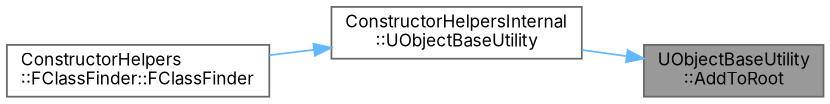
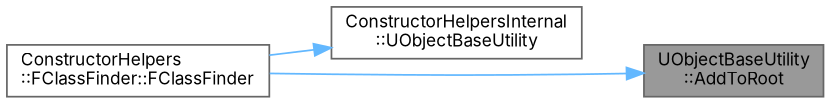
edge "ConstructorHelpersInternal ::UObjectBaseUtility" -> "UObjectBaseUtility ::AddToRoot": now "ConstructorHelpers ::FClassFinder::FClassFinder" -> "UObjectBaseUtility ::AddToRoot"
